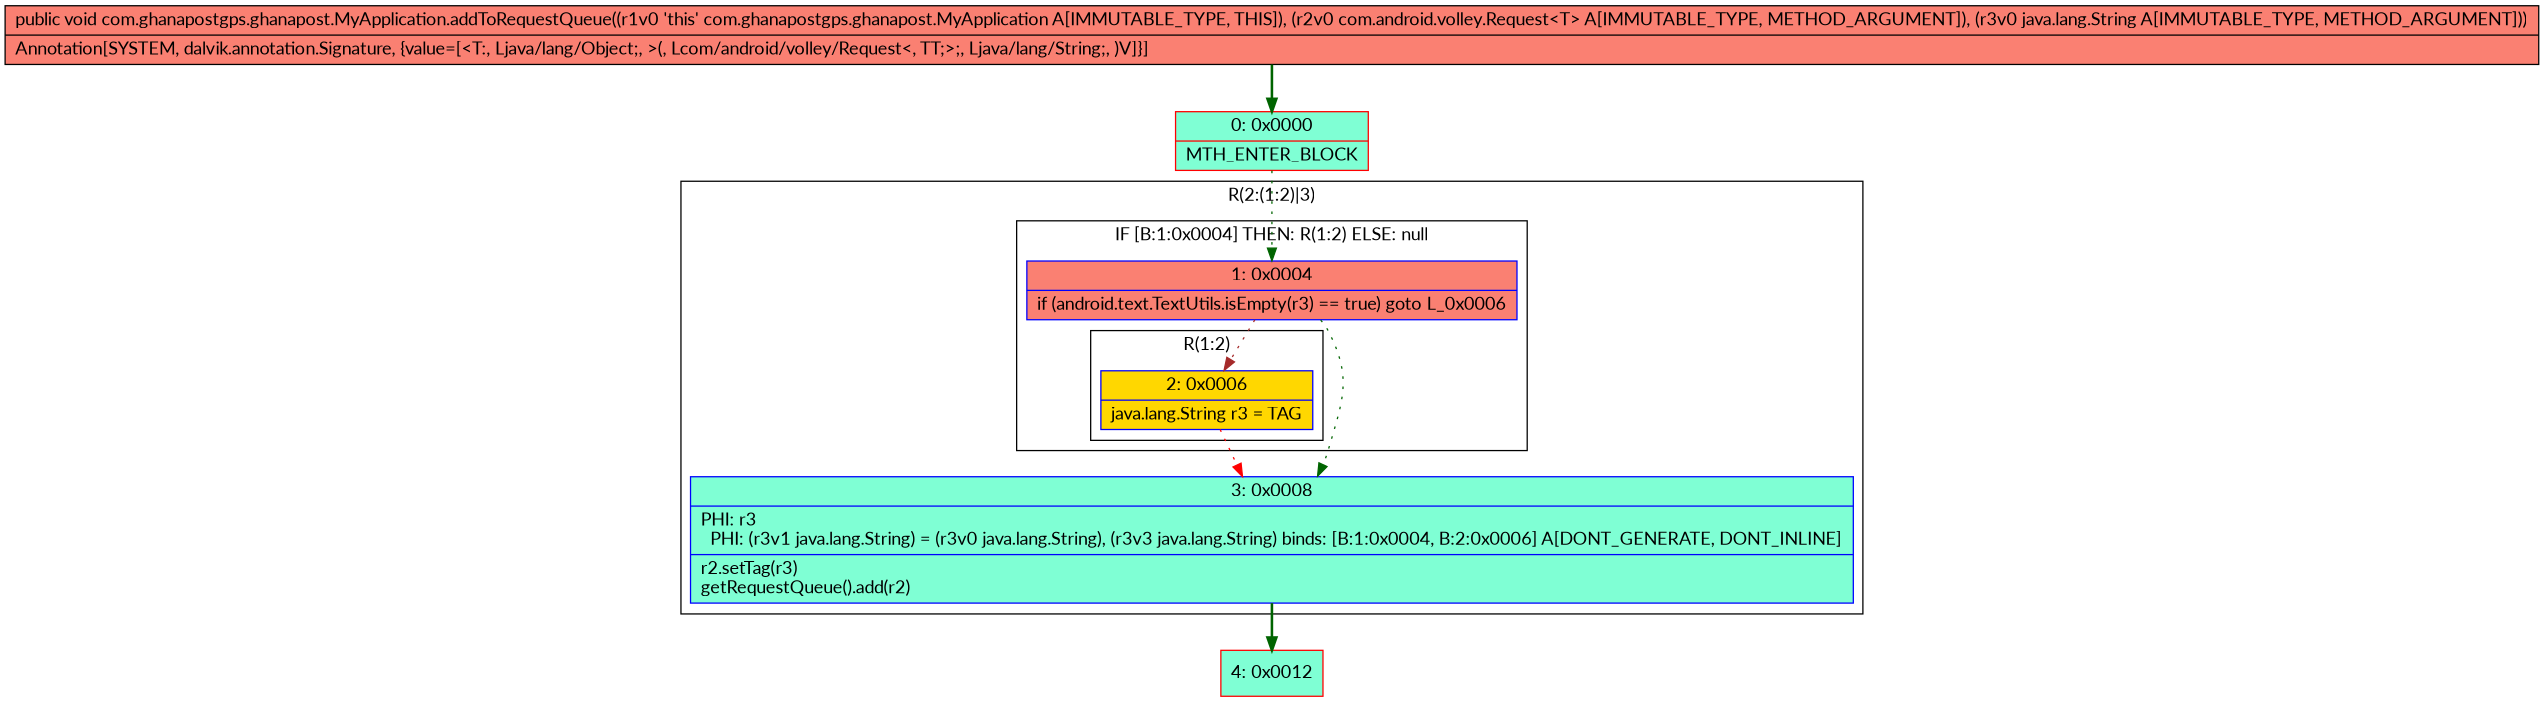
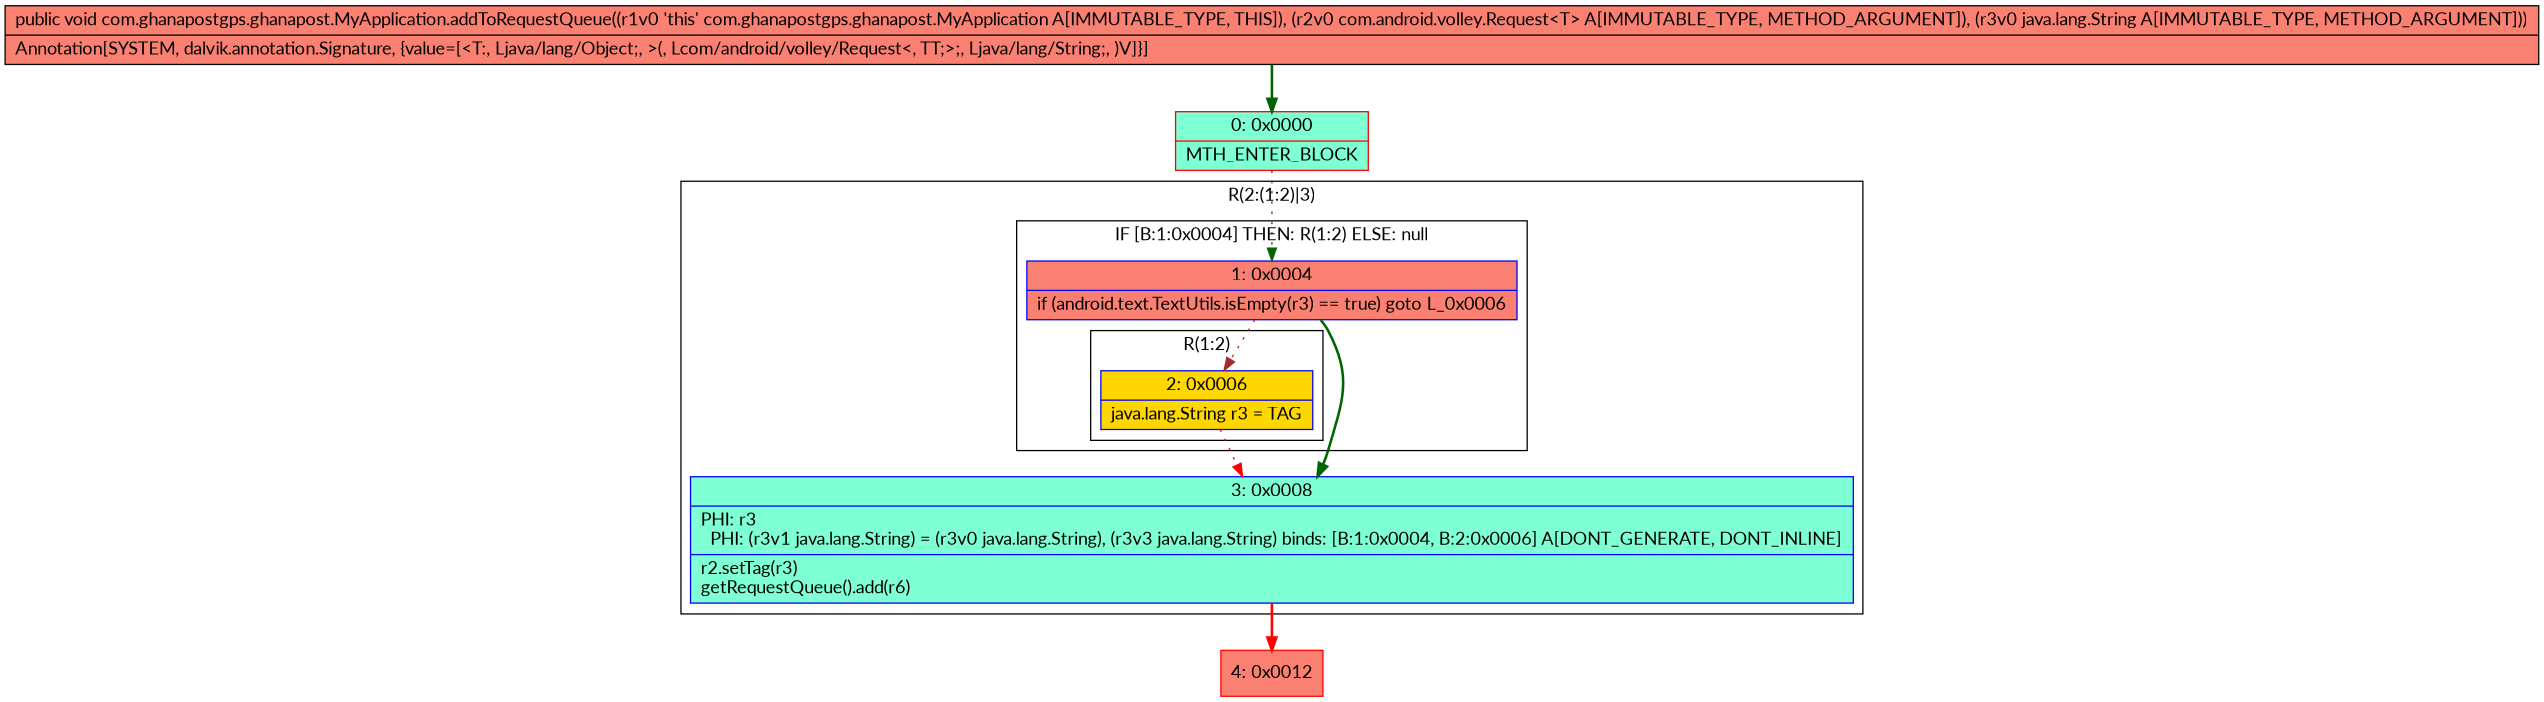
edge "1: 0x0004" -> "3: 0x0008": style dotted -> bold
node "3: 0x0008": text "getRequestQueue().add(r2)" -> "getRequestQueue().add(r6)"
edge "3: 0x0008" -> "4: 0x0012": color darkgreen -> red
node "4: 0x0012": fillcolor aquamarine -> salmon
